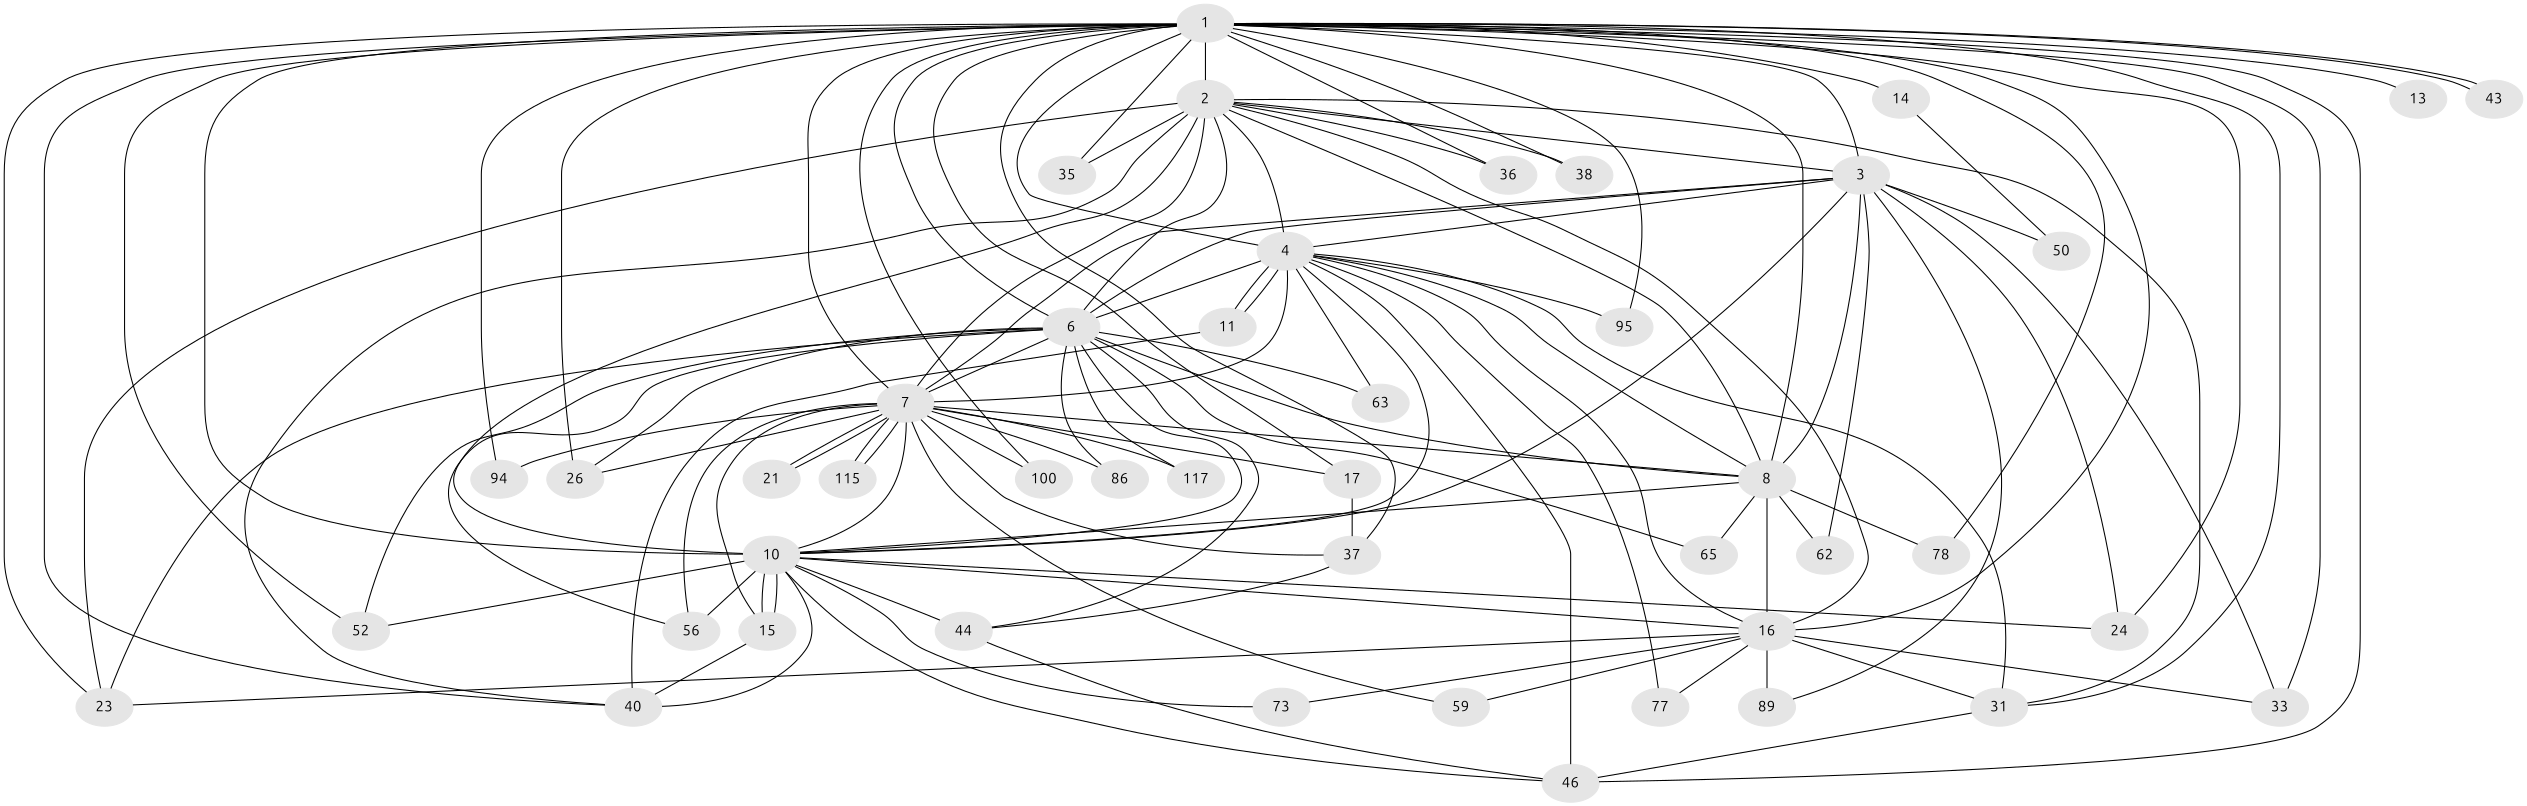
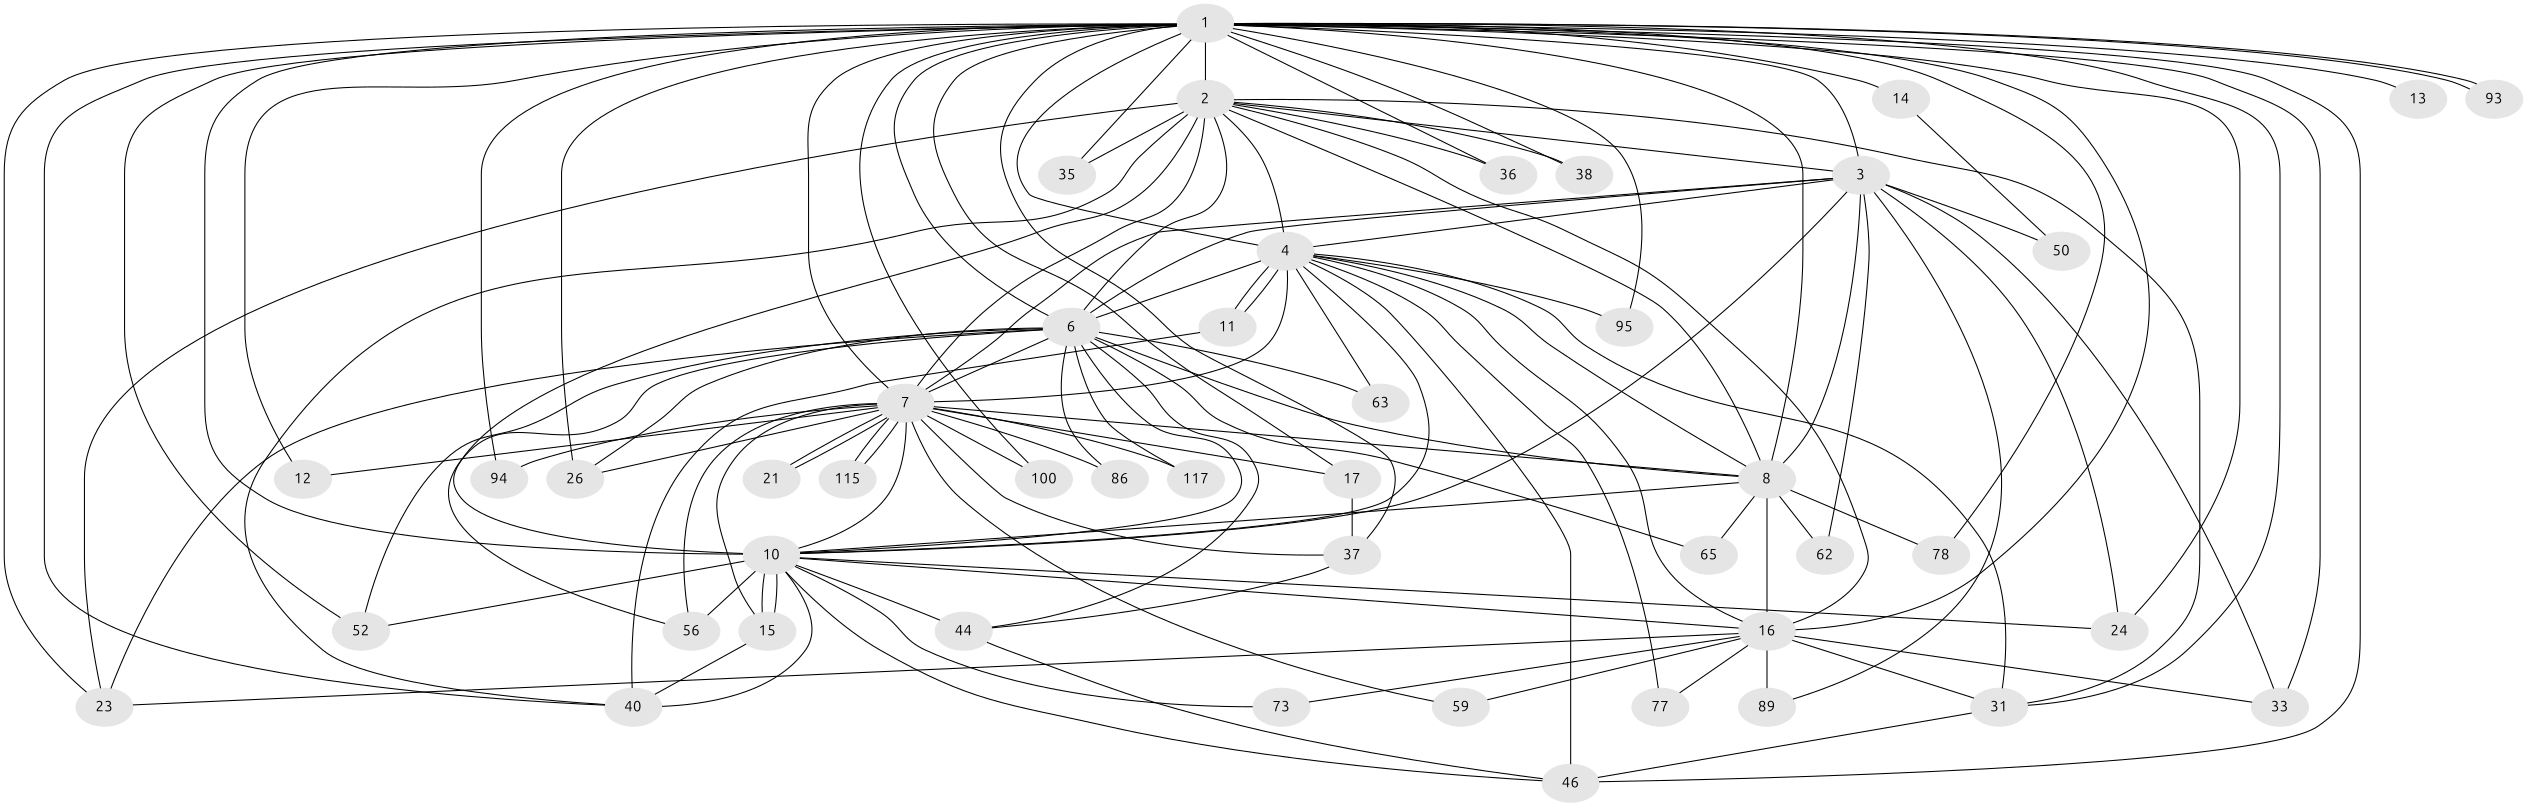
node "43": label "43" -> "93"
node "12": added
